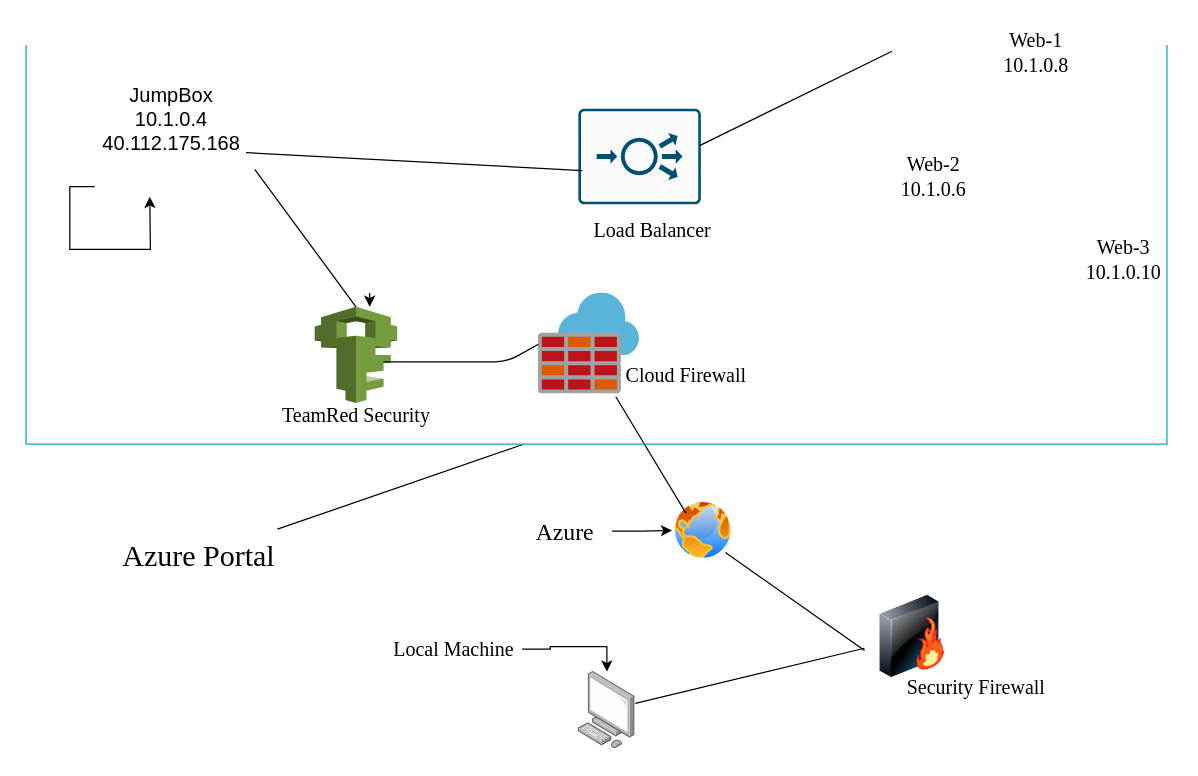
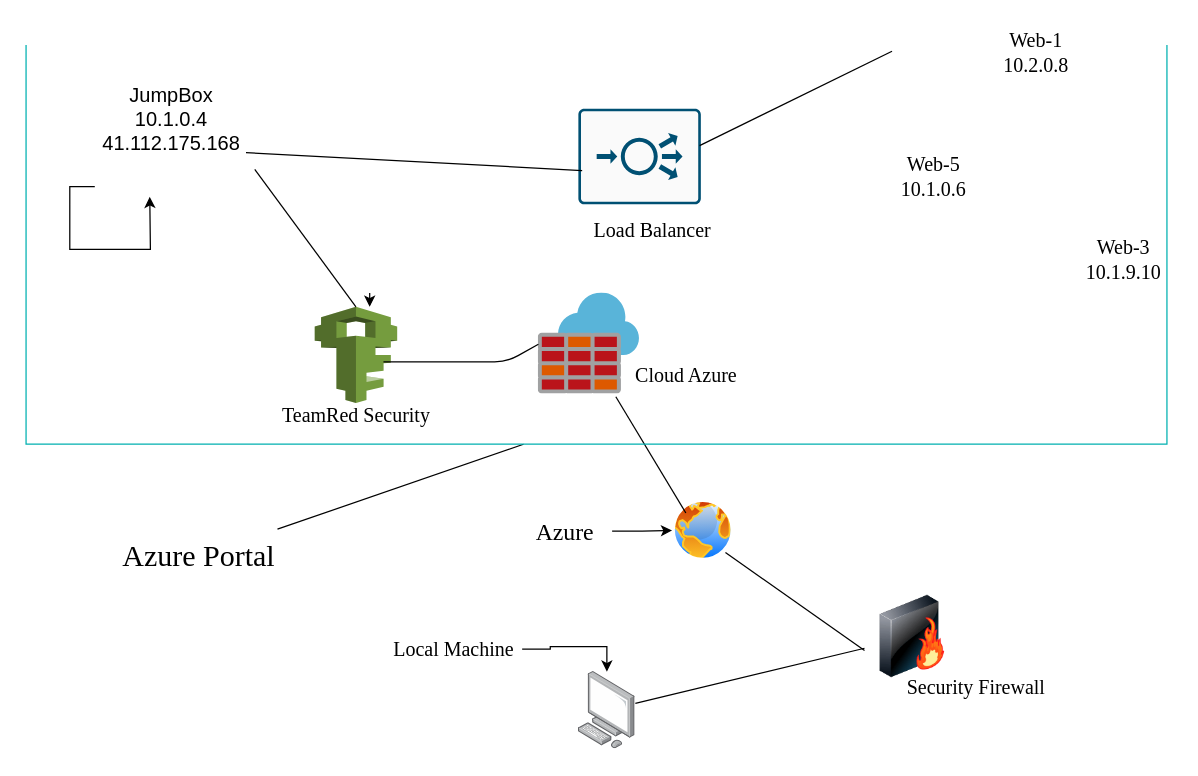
node "Web-1 10.1.0.8": label "Web-1 10.1.0.8" -> "Web-1 10.2.0.8"
node "JumpBox 10.1.0.4 40.112.175.168": label "JumpBox 10.1.0.4 40.112.175.168" -> "JumpBox 10.1.0.4 41.112.175.168"
node "Web-2 10.1.0.6": label "Web-2 10.1.0.6" -> "Web-5 10.1.0.6"
node "Web-3 10.1.0.10": label "Web-3 10.1.0.10" -> "Web-3 10.1.9.10"
node "Cloud Firewall": label "Cloud Firewall" -> "Cloud Azure"
